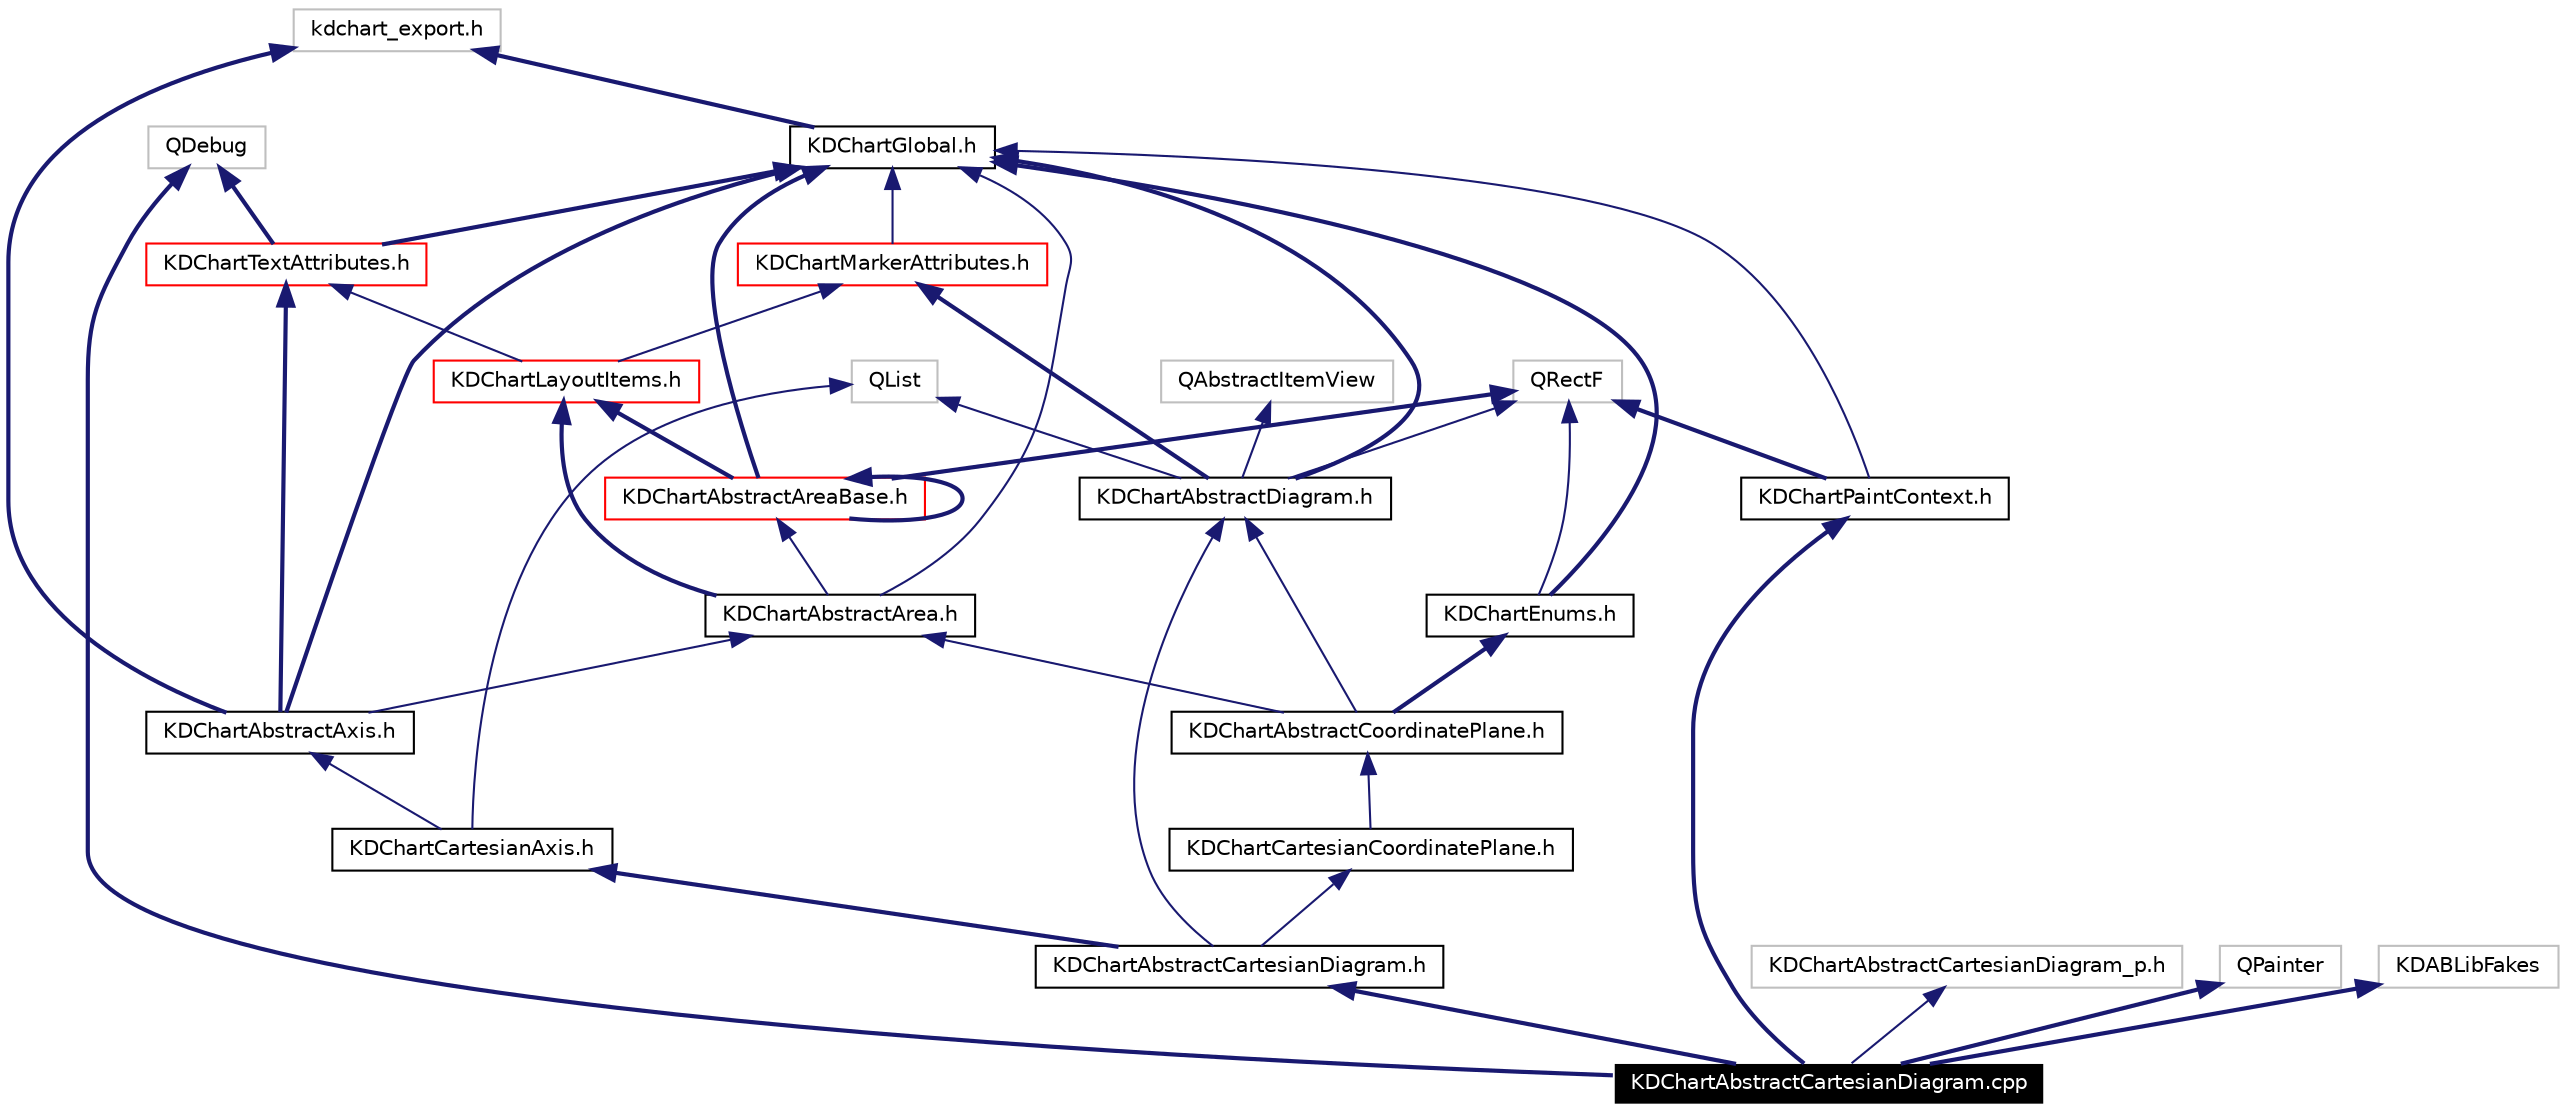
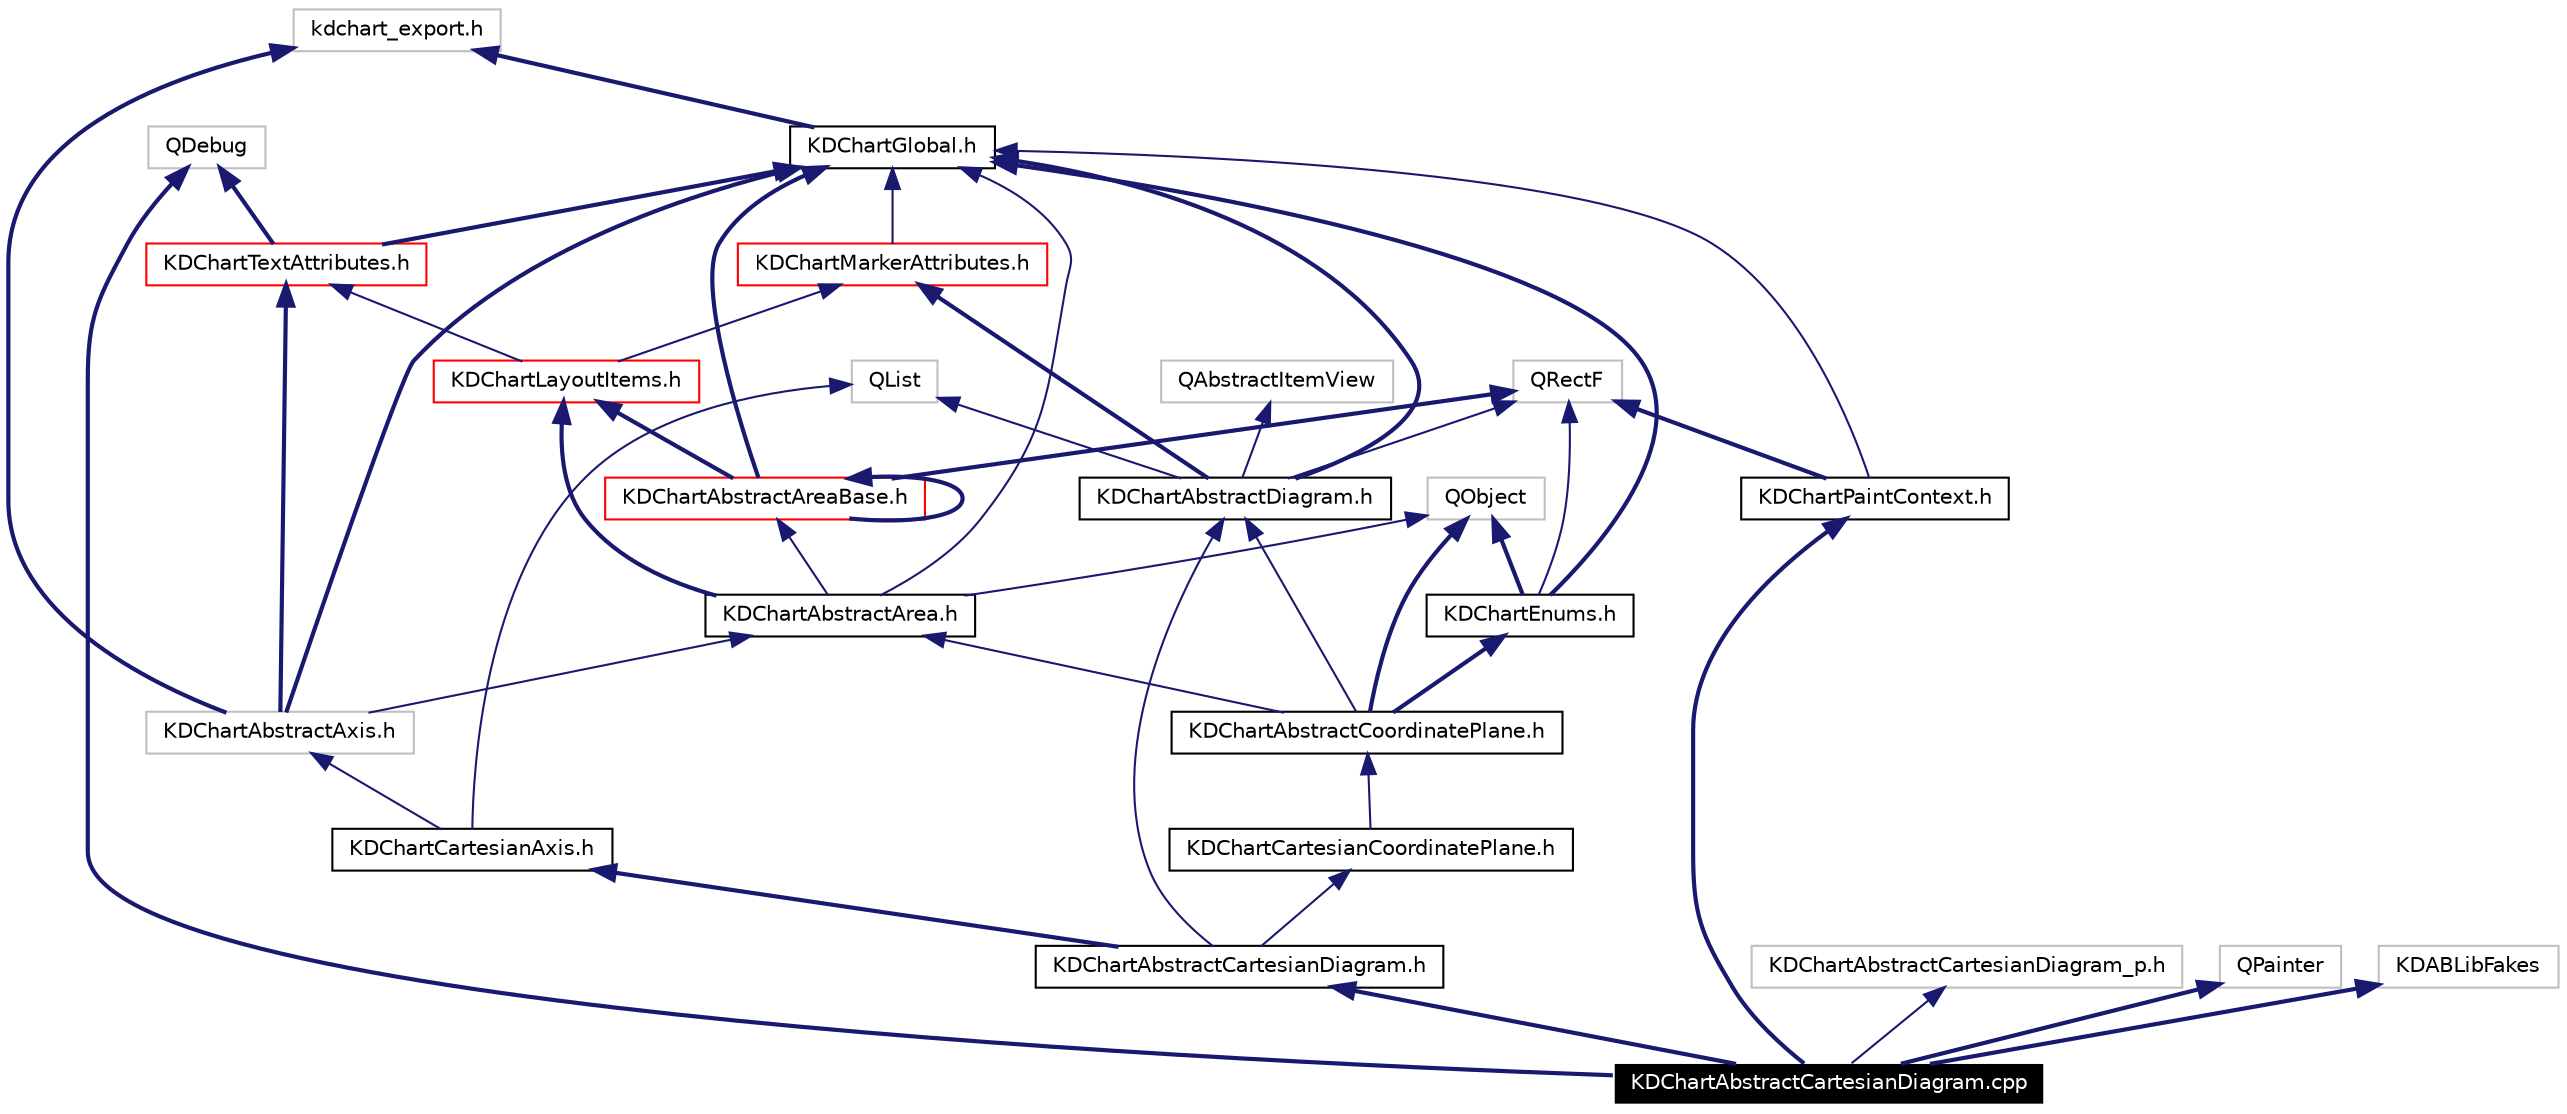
node "QObject": added
node "KDChartAbstractAxis.h": color black -> grey75
